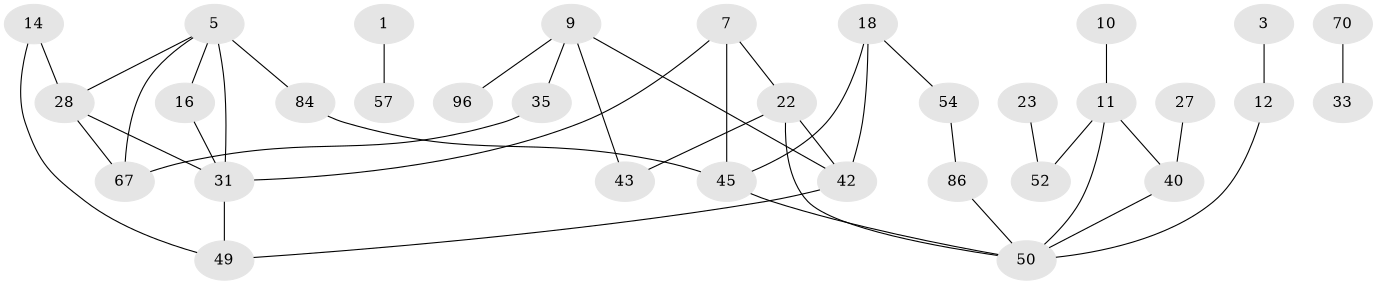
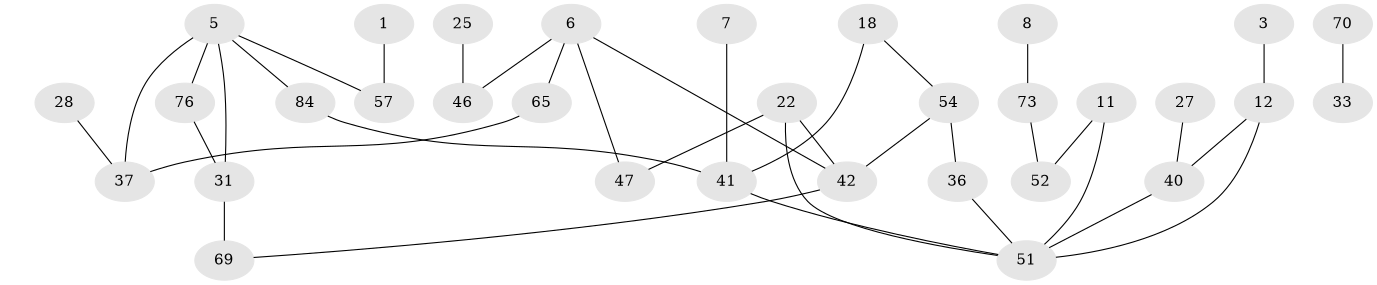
node "14": removed
node "25": added
node "9": label "9" -> "6"
node "8": added
node "10": removed
edge "5" -- "28": now "5" -- "57"
edge "7" -- "22": removed
node "16": label "16" -> "76"
node "96": label "96" -> "46"
node "35": label "35" -> "65"
node "23": label "23" -> "73"
edge "18" -- "42": now "54" -- "42"
edge "28" -- "31": removed
edge "11" -- "40": now "12" -- "40"
edge "7" -- "31": removed
node "67": label "67" -> "37"
node "43": label "43" -> "47"
node "45": label "45" -> "41"
node "86": label "86" -> "36"
node "49": label "49" -> "69"
node "50": label "50" -> "51"
